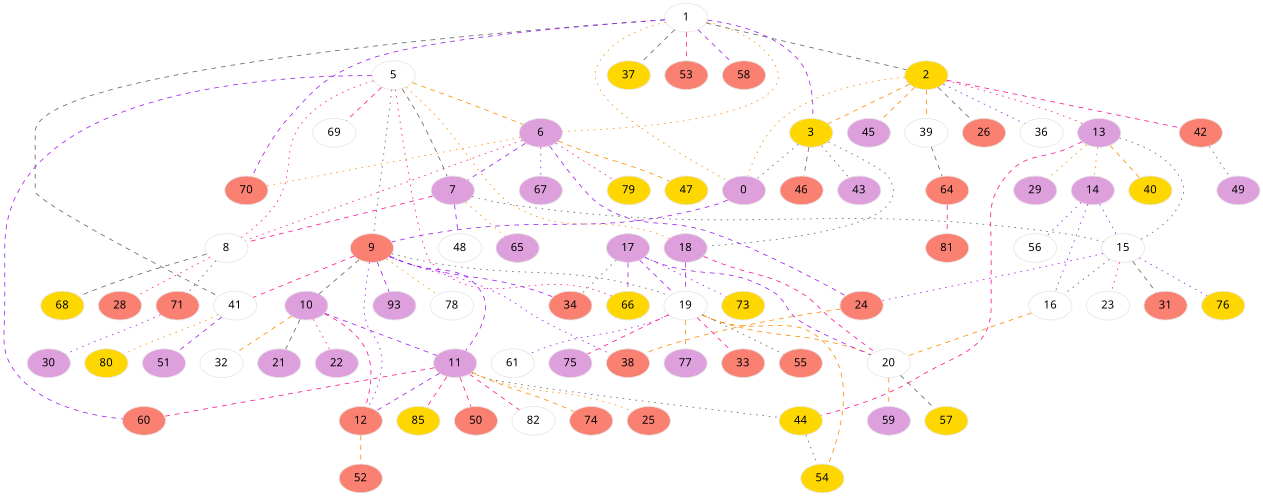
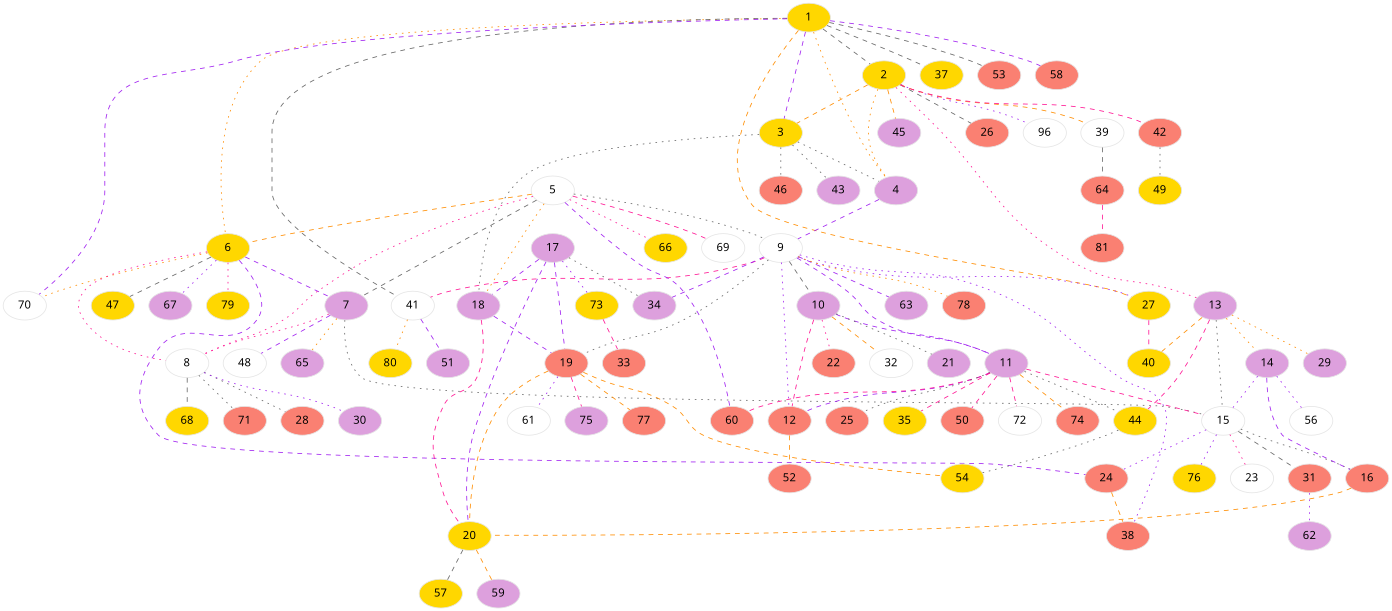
node "1": fillcolor white -> gold
edge "1" -- "53": color deeppink -> gray40
node "6": fillcolor plum -> gold
node "36": label "36" -> "96"
edge "6" -- "47": color darkorange -> gray40
edge "3" -- "46": style dashed -> dotted
node "70": fillcolor salmon -> white
node "0": label "0" -> "4"
node "49": fillcolor plum -> gold
edge "7" -- "8": style dashed -> dotted
node "9": fillcolor salmon -> white
edge "14" -- "16": style dotted -> dashed
edge "17" -- "66": now "17" -- "18"
edge "8" -- "28": color deeppink -> gray40
node "93": label "93" -> "63"
node "78": fillcolor white -> salmon
node "34": fillcolor salmon -> plum
node "19": fillcolor white -> salmon
node "16": fillcolor white -> salmon
node "27": added
edge "71" -- "30": now "8" -- "30"
edge "10" -- "21": style dashed -> dotted
edge "19" -- "33": now "73" -- "33"
node "22": fillcolor plum -> salmon
node "77": fillcolor plum -> salmon
node "55": removed
node "20": fillcolor white -> gold
edge "11" -- "25": color darkorange -> gray40
edge "11" -- "15": added
node "85": label "85" -> "35"
node "82": label "82" -> "72"
node "62": added
